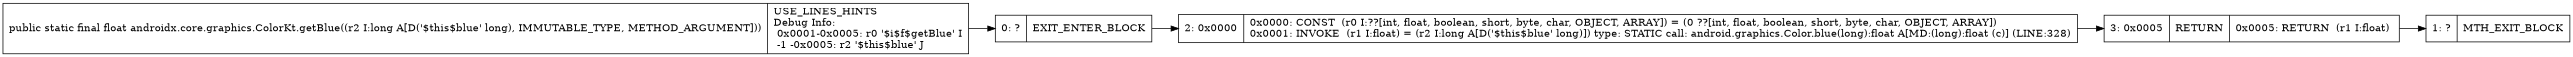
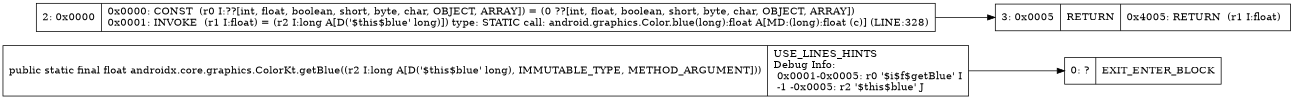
node "3: 0x0005": text "0x0005: RETURN  (r1 I:float)" -> "0x4005: RETURN  (r1 I:float)"
edge "0: ?" -> "2: 0x0000": removed
node "1: ?": removed
